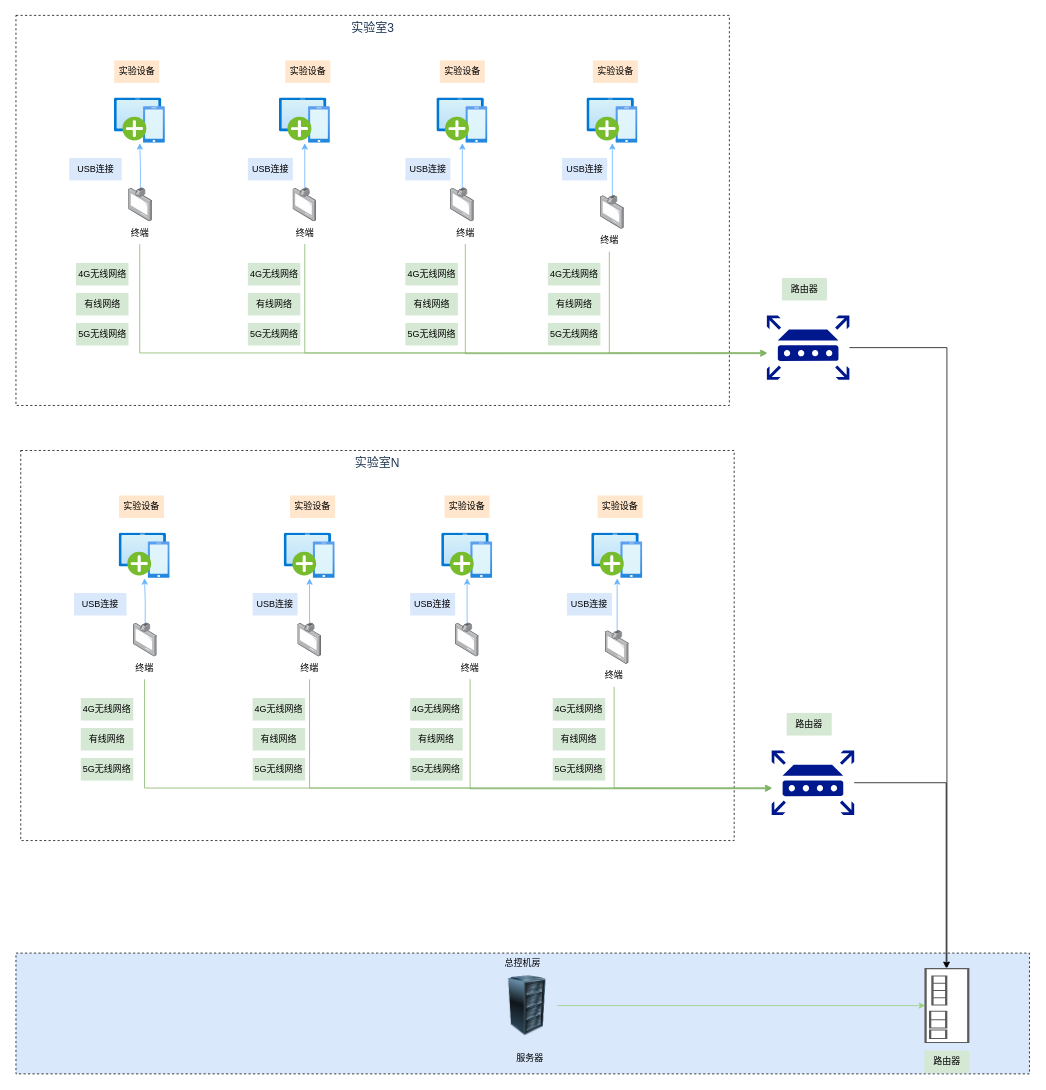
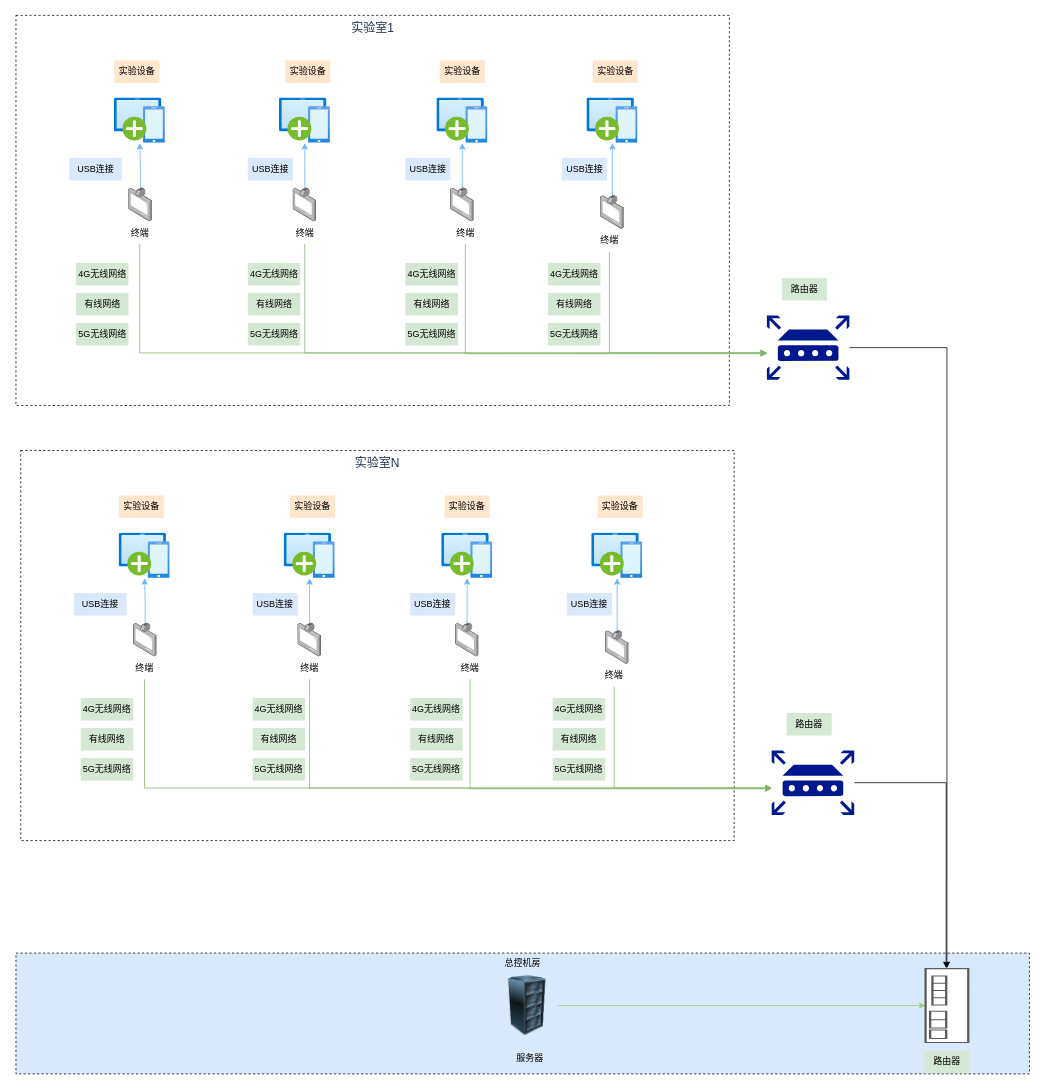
node "实验室3": label "实验室3" -> "实验室1"
